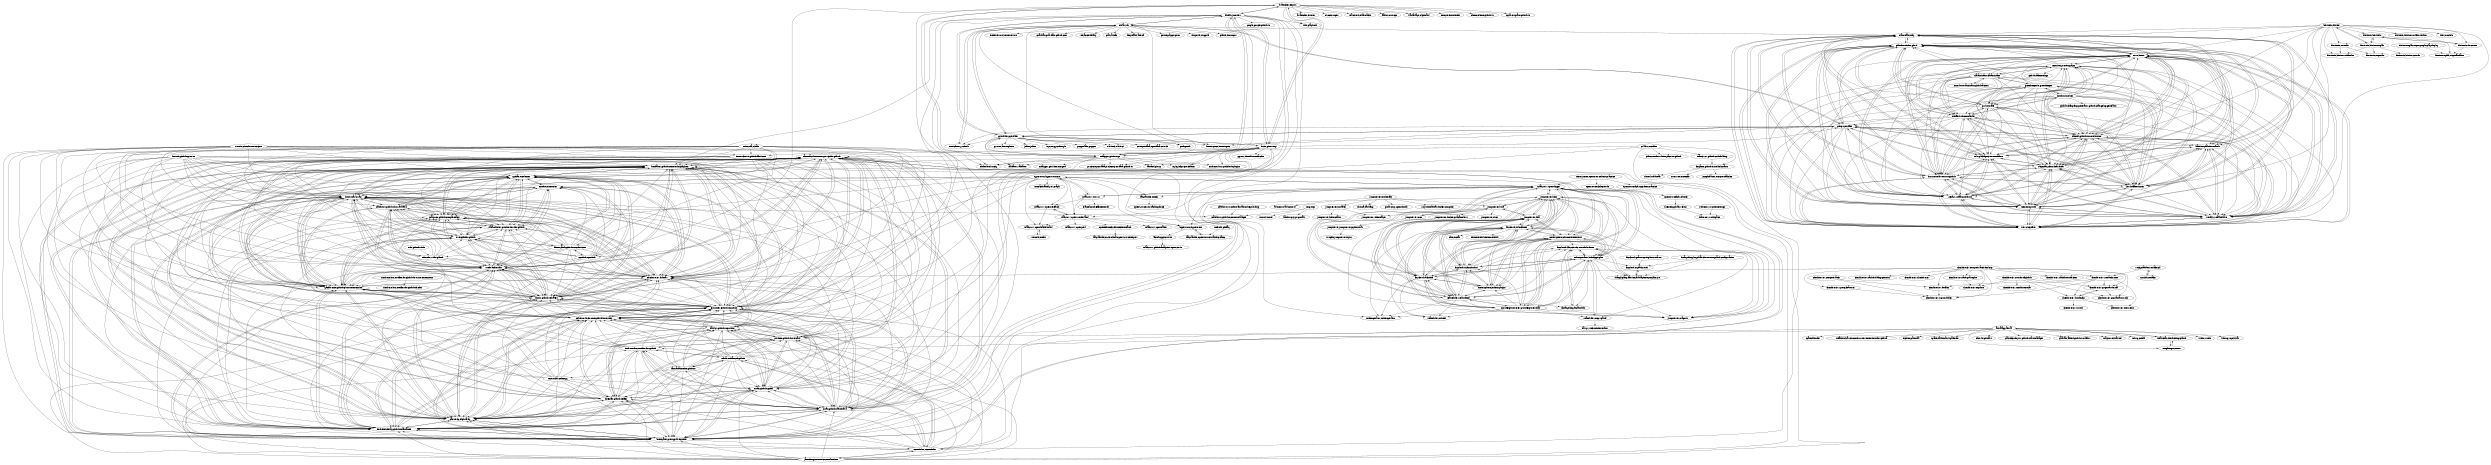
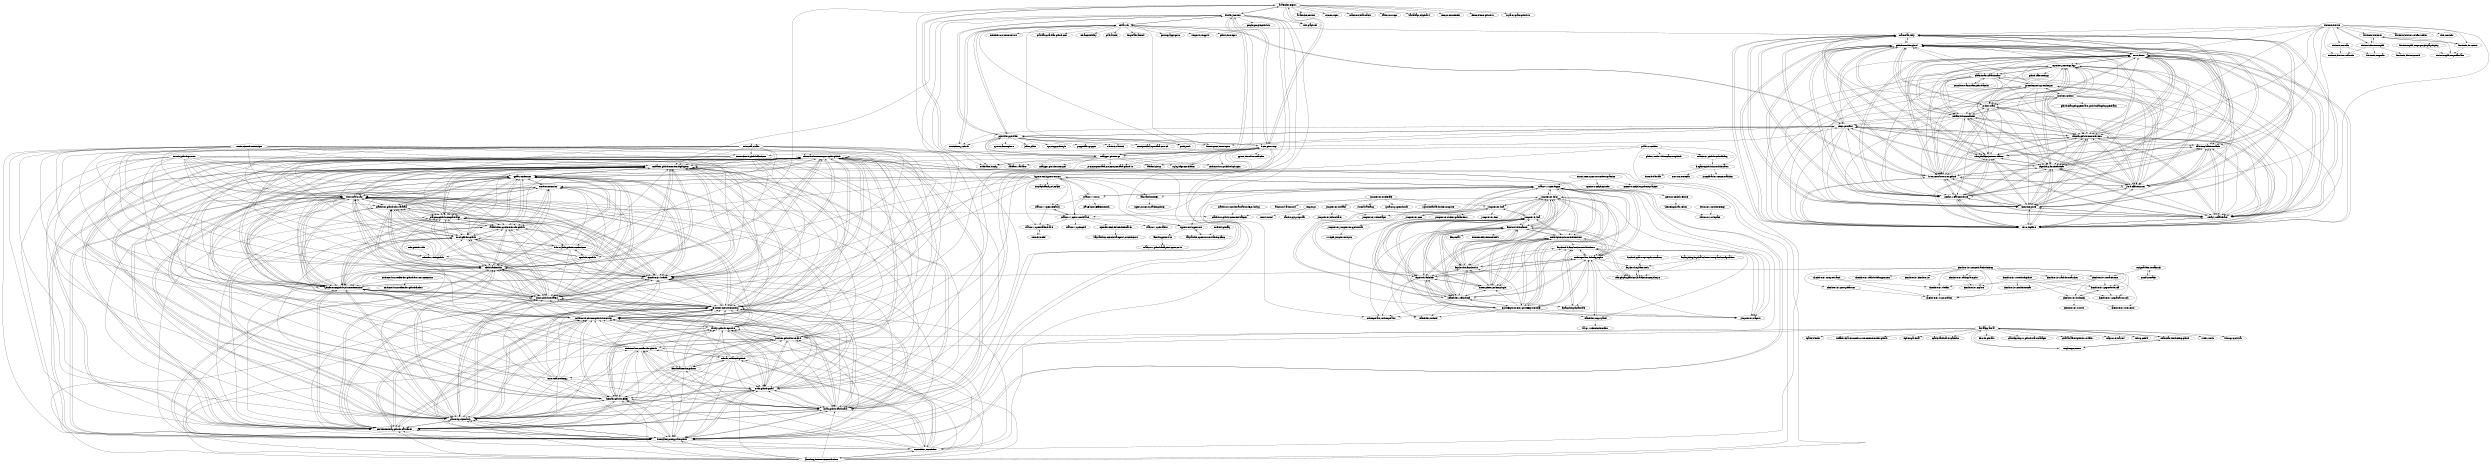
node "Vuedo/achievibit": label "Vuedo/achievibit" -> "Kibibit/achievibit"
edge "zenghongtu/Remu" -> "astralapp/astral": added
